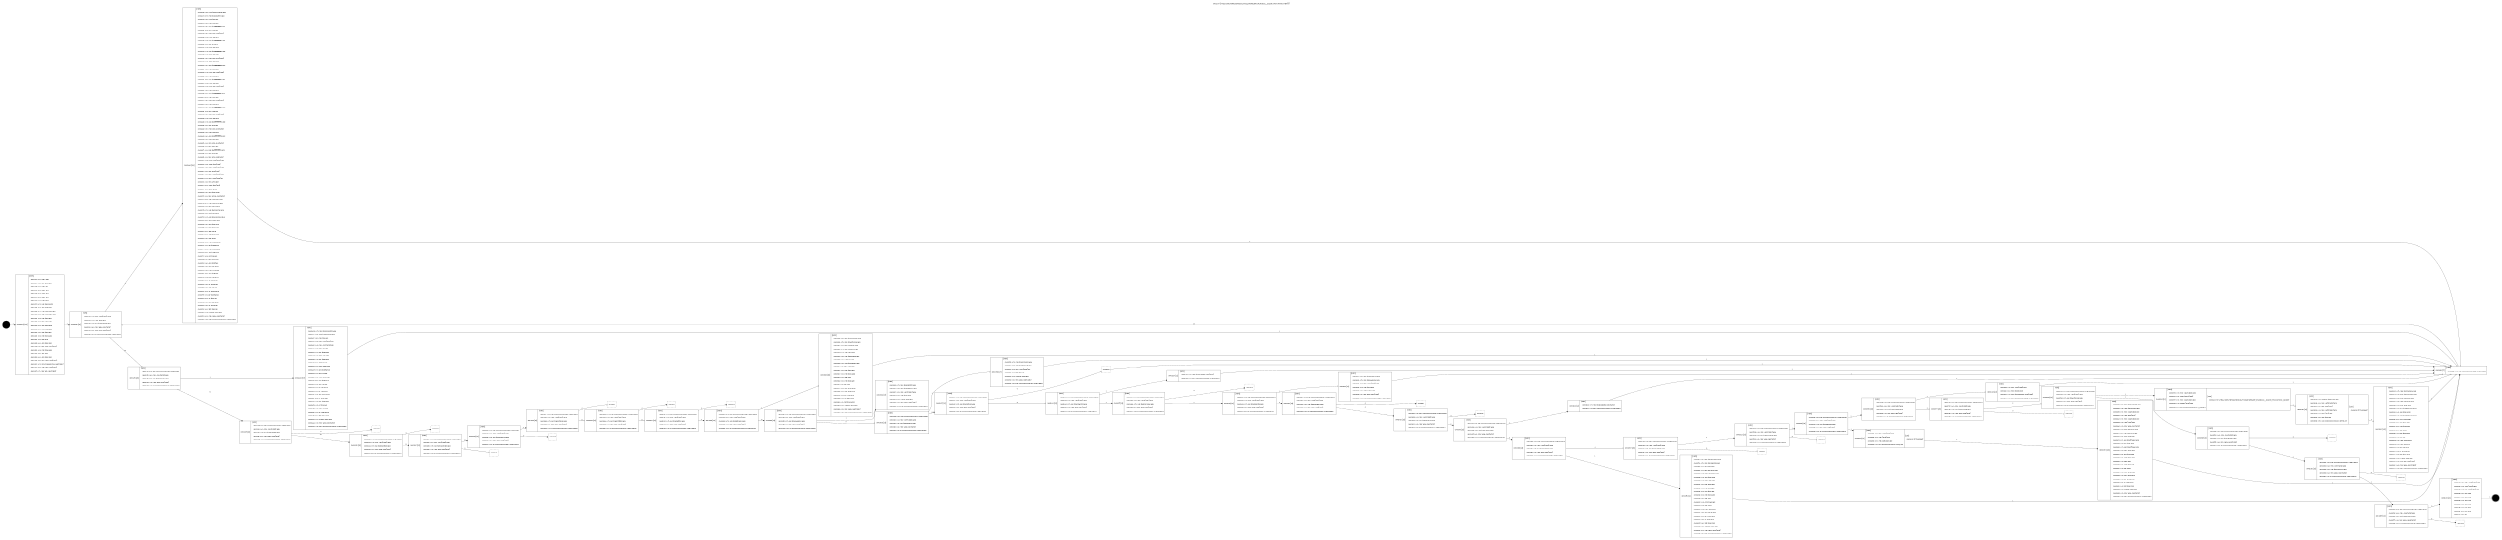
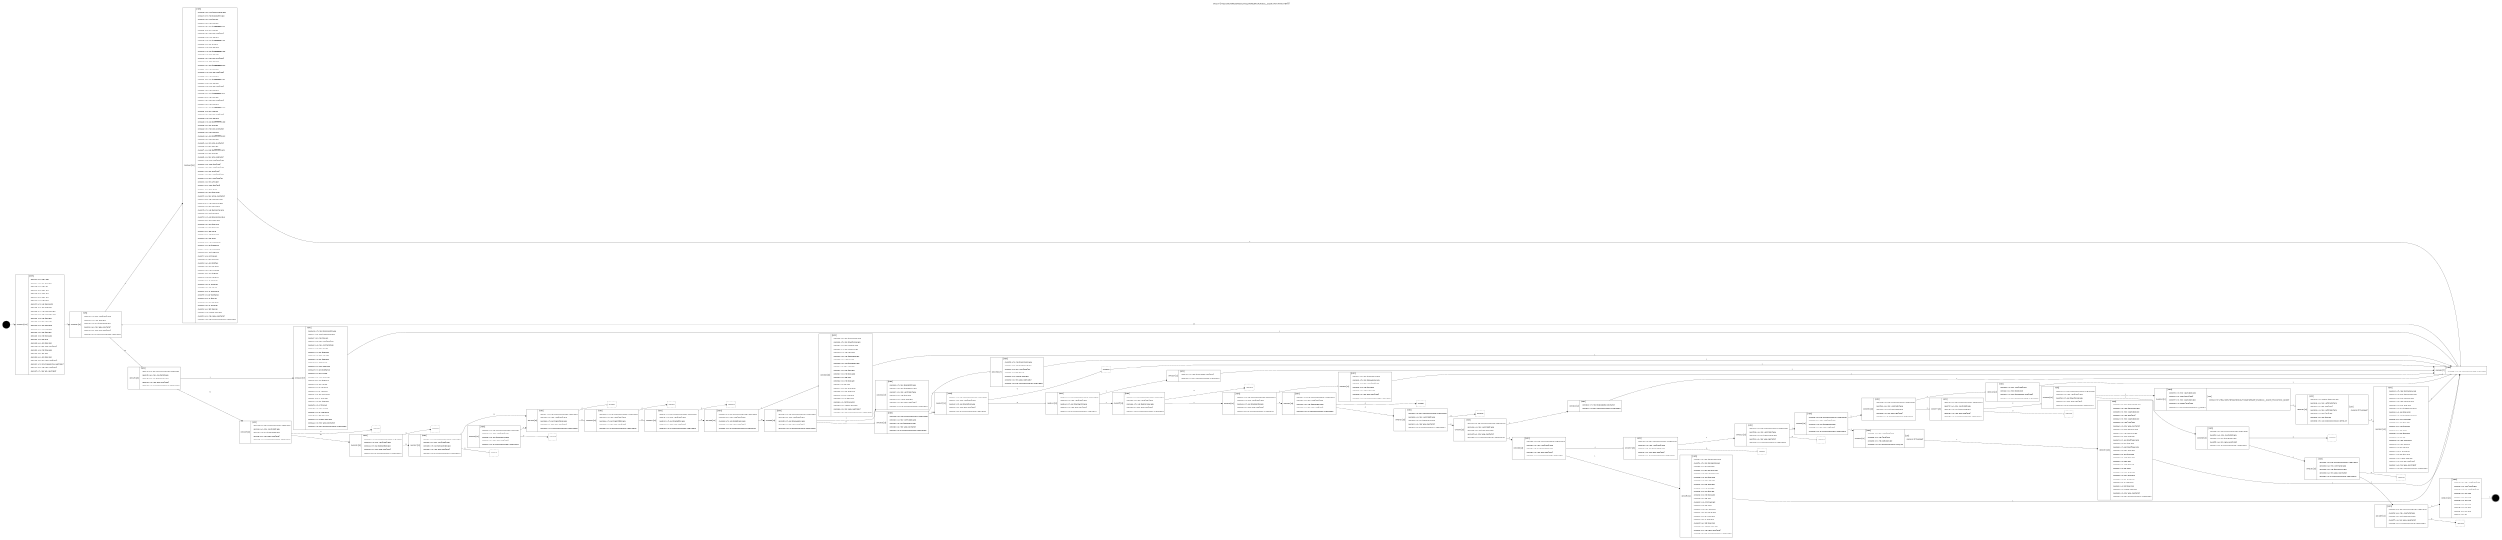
edge "0x401347 [28]" -> "0x401363 [28]": now "0x401347 [28]" -> "0x40137f [28]"
